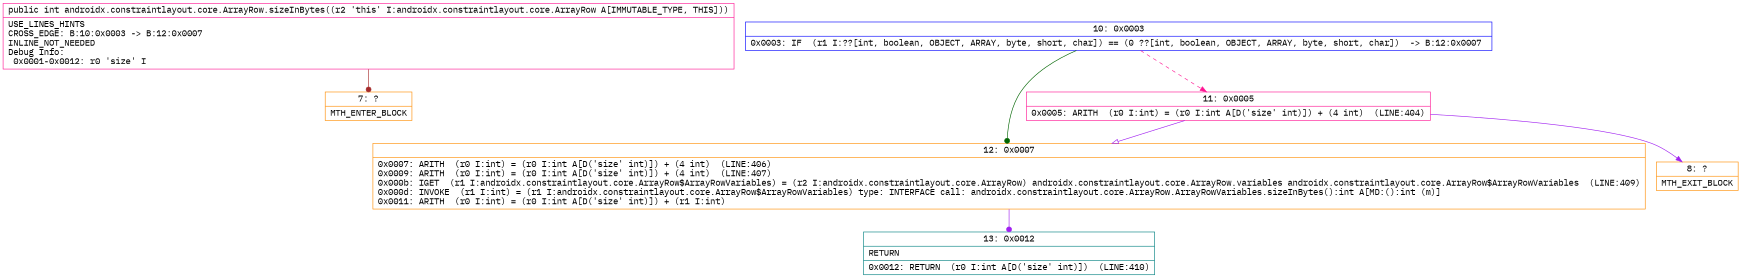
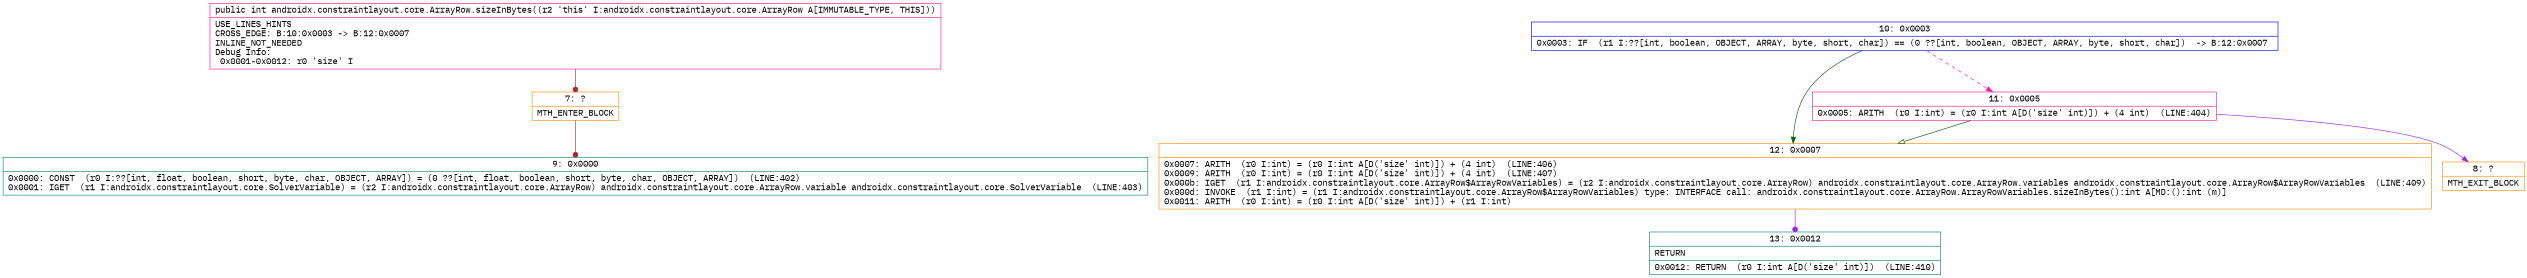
edge "10: 0x0003" -> "12: 0x0007": arrowhead dot -> normal
edge "11: 0x0005" -> "12: 0x0007": color purple -> darkgreen
node "9: 0x0000": added
